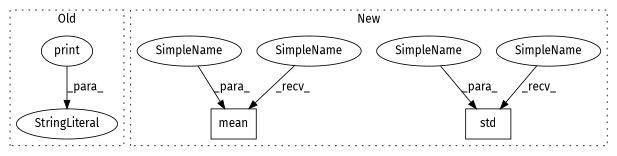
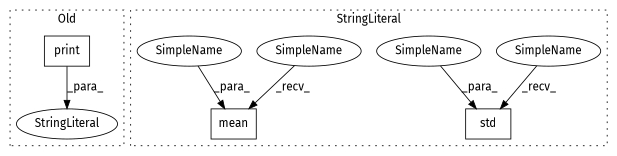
cluster "New": label "New" -> "StringLiteral"
node "print": shape ellipse -> box
